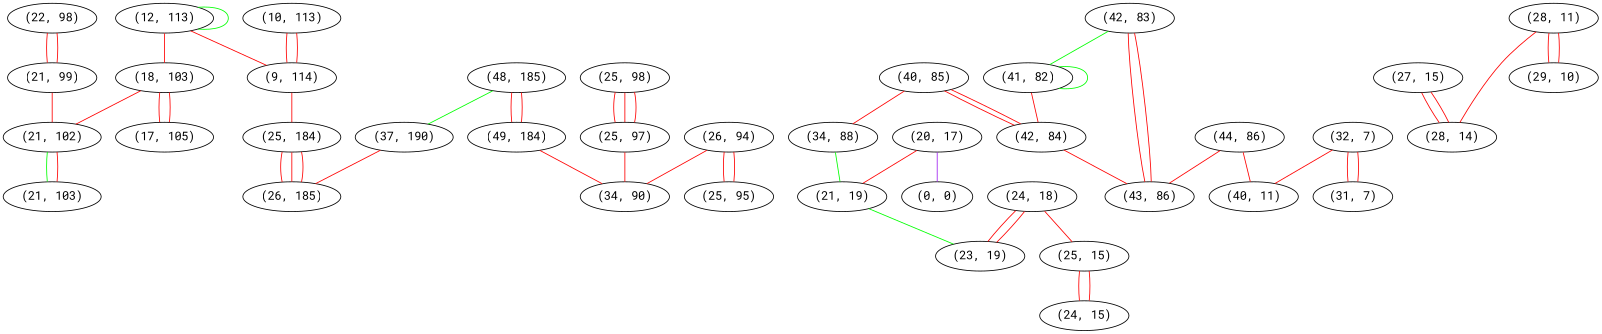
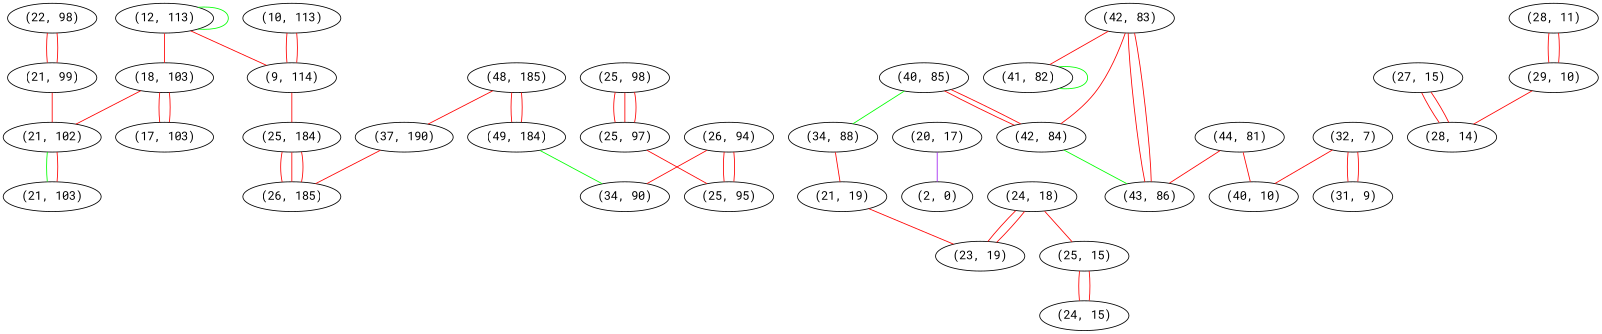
edge "(42, 83)" -- "(41, 82)": color green -> red
edge "(28, 11)" -- "(28, 14)": now "(29, 10)" -- "(28, 14)"
edge "(48, 185)" -- "(37, 190)": color green -> red
edge "(40, 85)" -- "(34, 88)": color red -> green
edge "(41, 82)" -- "(42, 84)": now "(42, 83)" -- "(42, 84)"
node "(17, 105)": label "(17, 105)" -> "(17, 103)"
node "(44, 86)": label "(44, 86)" -> "(44, 81)"
edge "(49, 184)" -- "(34, 90)": color red -> green
edge "(25, 97)" -- "(34, 90)": now "(25, 97)" -- "(25, 95)"
edge "(34, 88)" -- "(21, 19)": color green -> red
edge "(20, 17)" -- "(21, 19)": removed
edge "(42, 84)" -- "(43, 86)": color red -> green
node "(0, 0)": label "(0, 0)" -> "(2, 0)"
node "(40, 11)": label "(40, 11)" -> "(40, 10)"
node "(31, 7)": label "(31, 7)" -> "(31, 9)"
edge "(21, 19)" -- "(23, 19)": color green -> red
